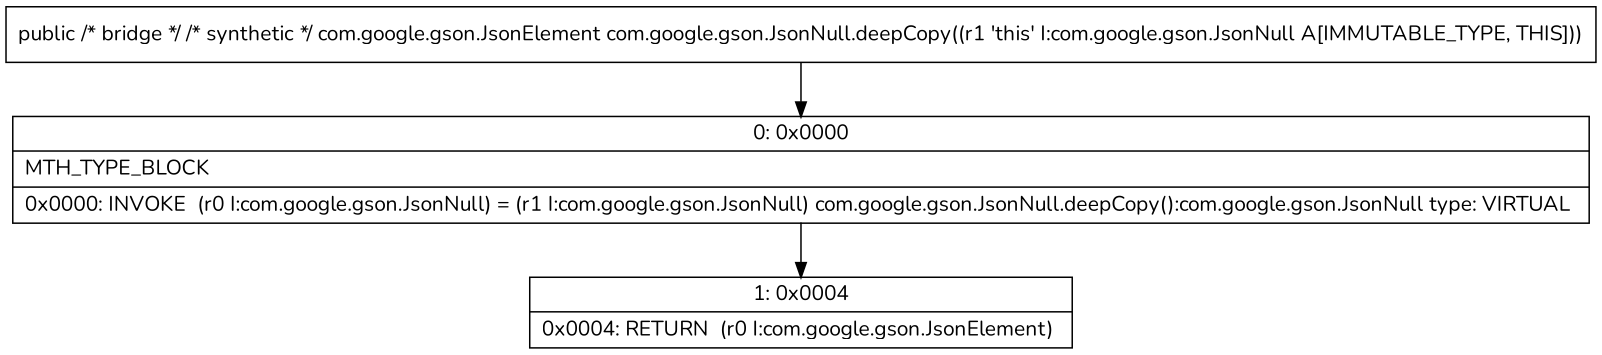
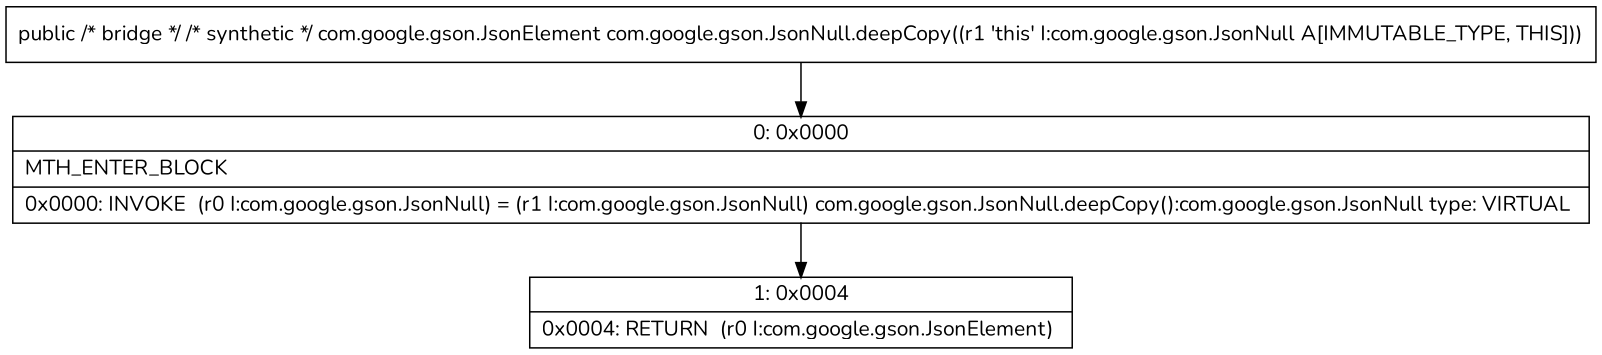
node "0: 0x0000": text "MTH_TYPE_BLOCK" -> "MTH_ENTER_BLOCK"
